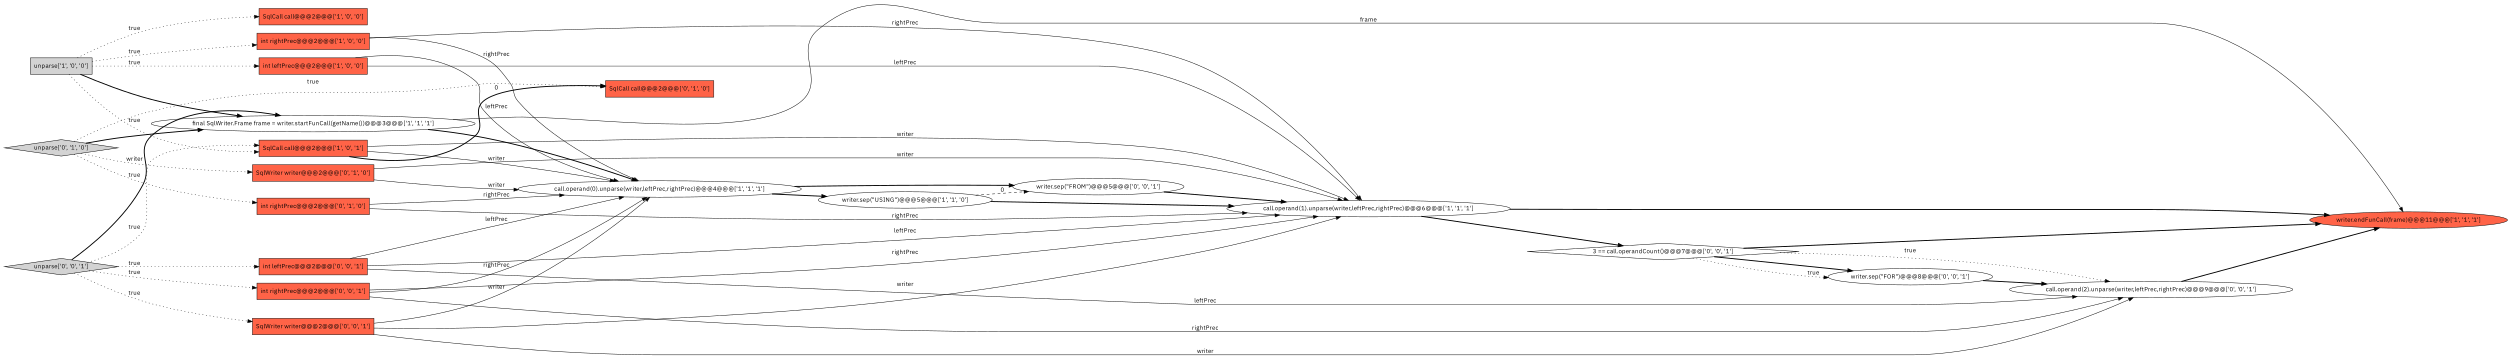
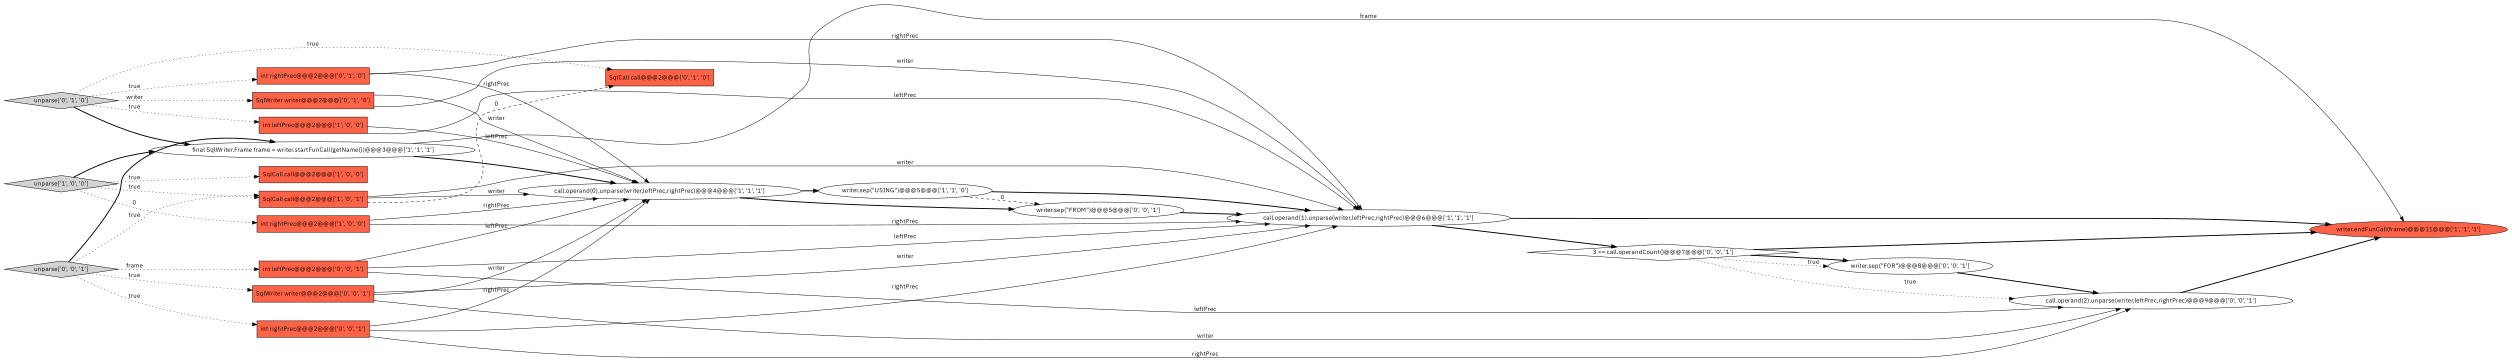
edge "unparse['1', '0', '0']" -> "int rightPrec@@@2@@@['1', '0', '0']": label "true" -> "0"
node "unparse['1', '0', '0']": shape box -> diamond
edge "unparse['1', '0', '0']" -> "int leftPrec@@@2@@@['1', '0', '0']": now "unparse['0', '1', '0']" -> "int leftPrec@@@2@@@['1', '0', '0']"
edge "SqlCall call@@@2@@@['1', '0', '1']" -> "SqlCall call@@@2@@@['0', '1', '0']": style bold -> dashed
edge "unparse['0', '0', '1']" -> "int leftPrec@@@2@@@['0', '0', '1']": label "true" -> "frame"
